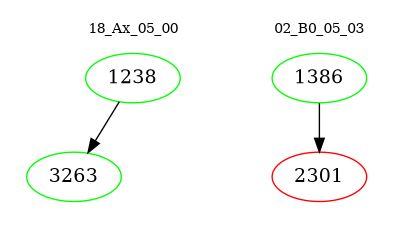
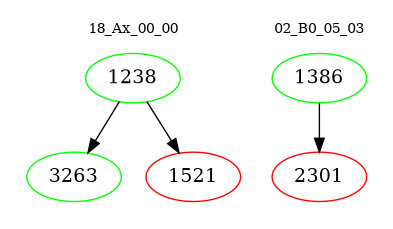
cluster "18_Ax_05_00": label "18_Ax_05_00" -> "18_Ax_00_00"
node "1521": added
